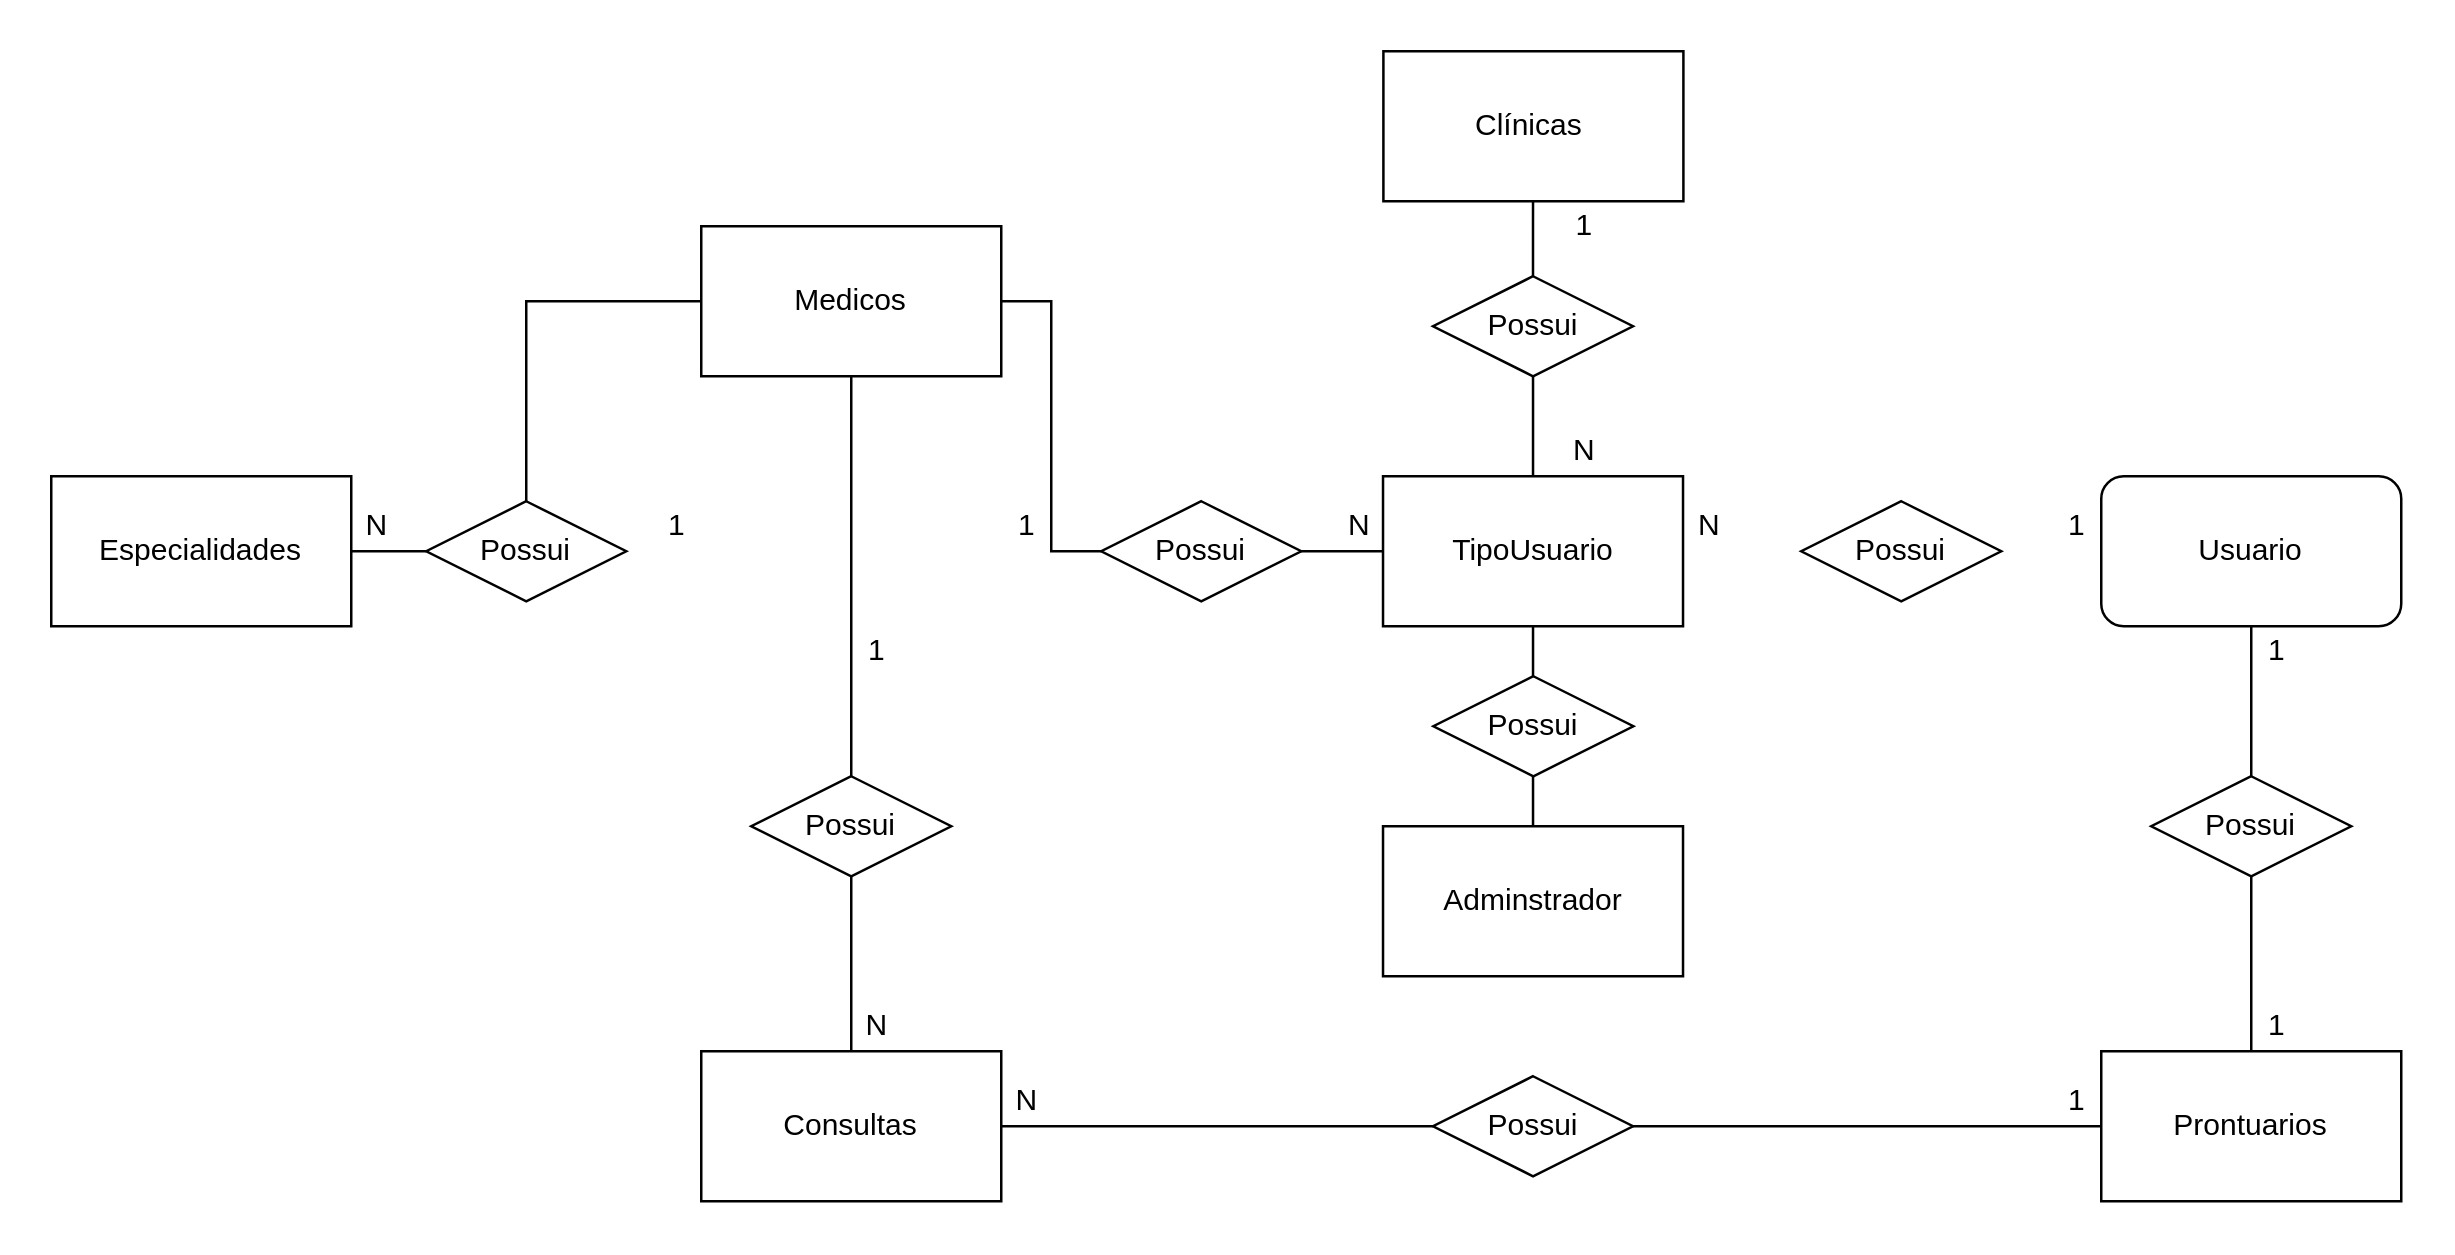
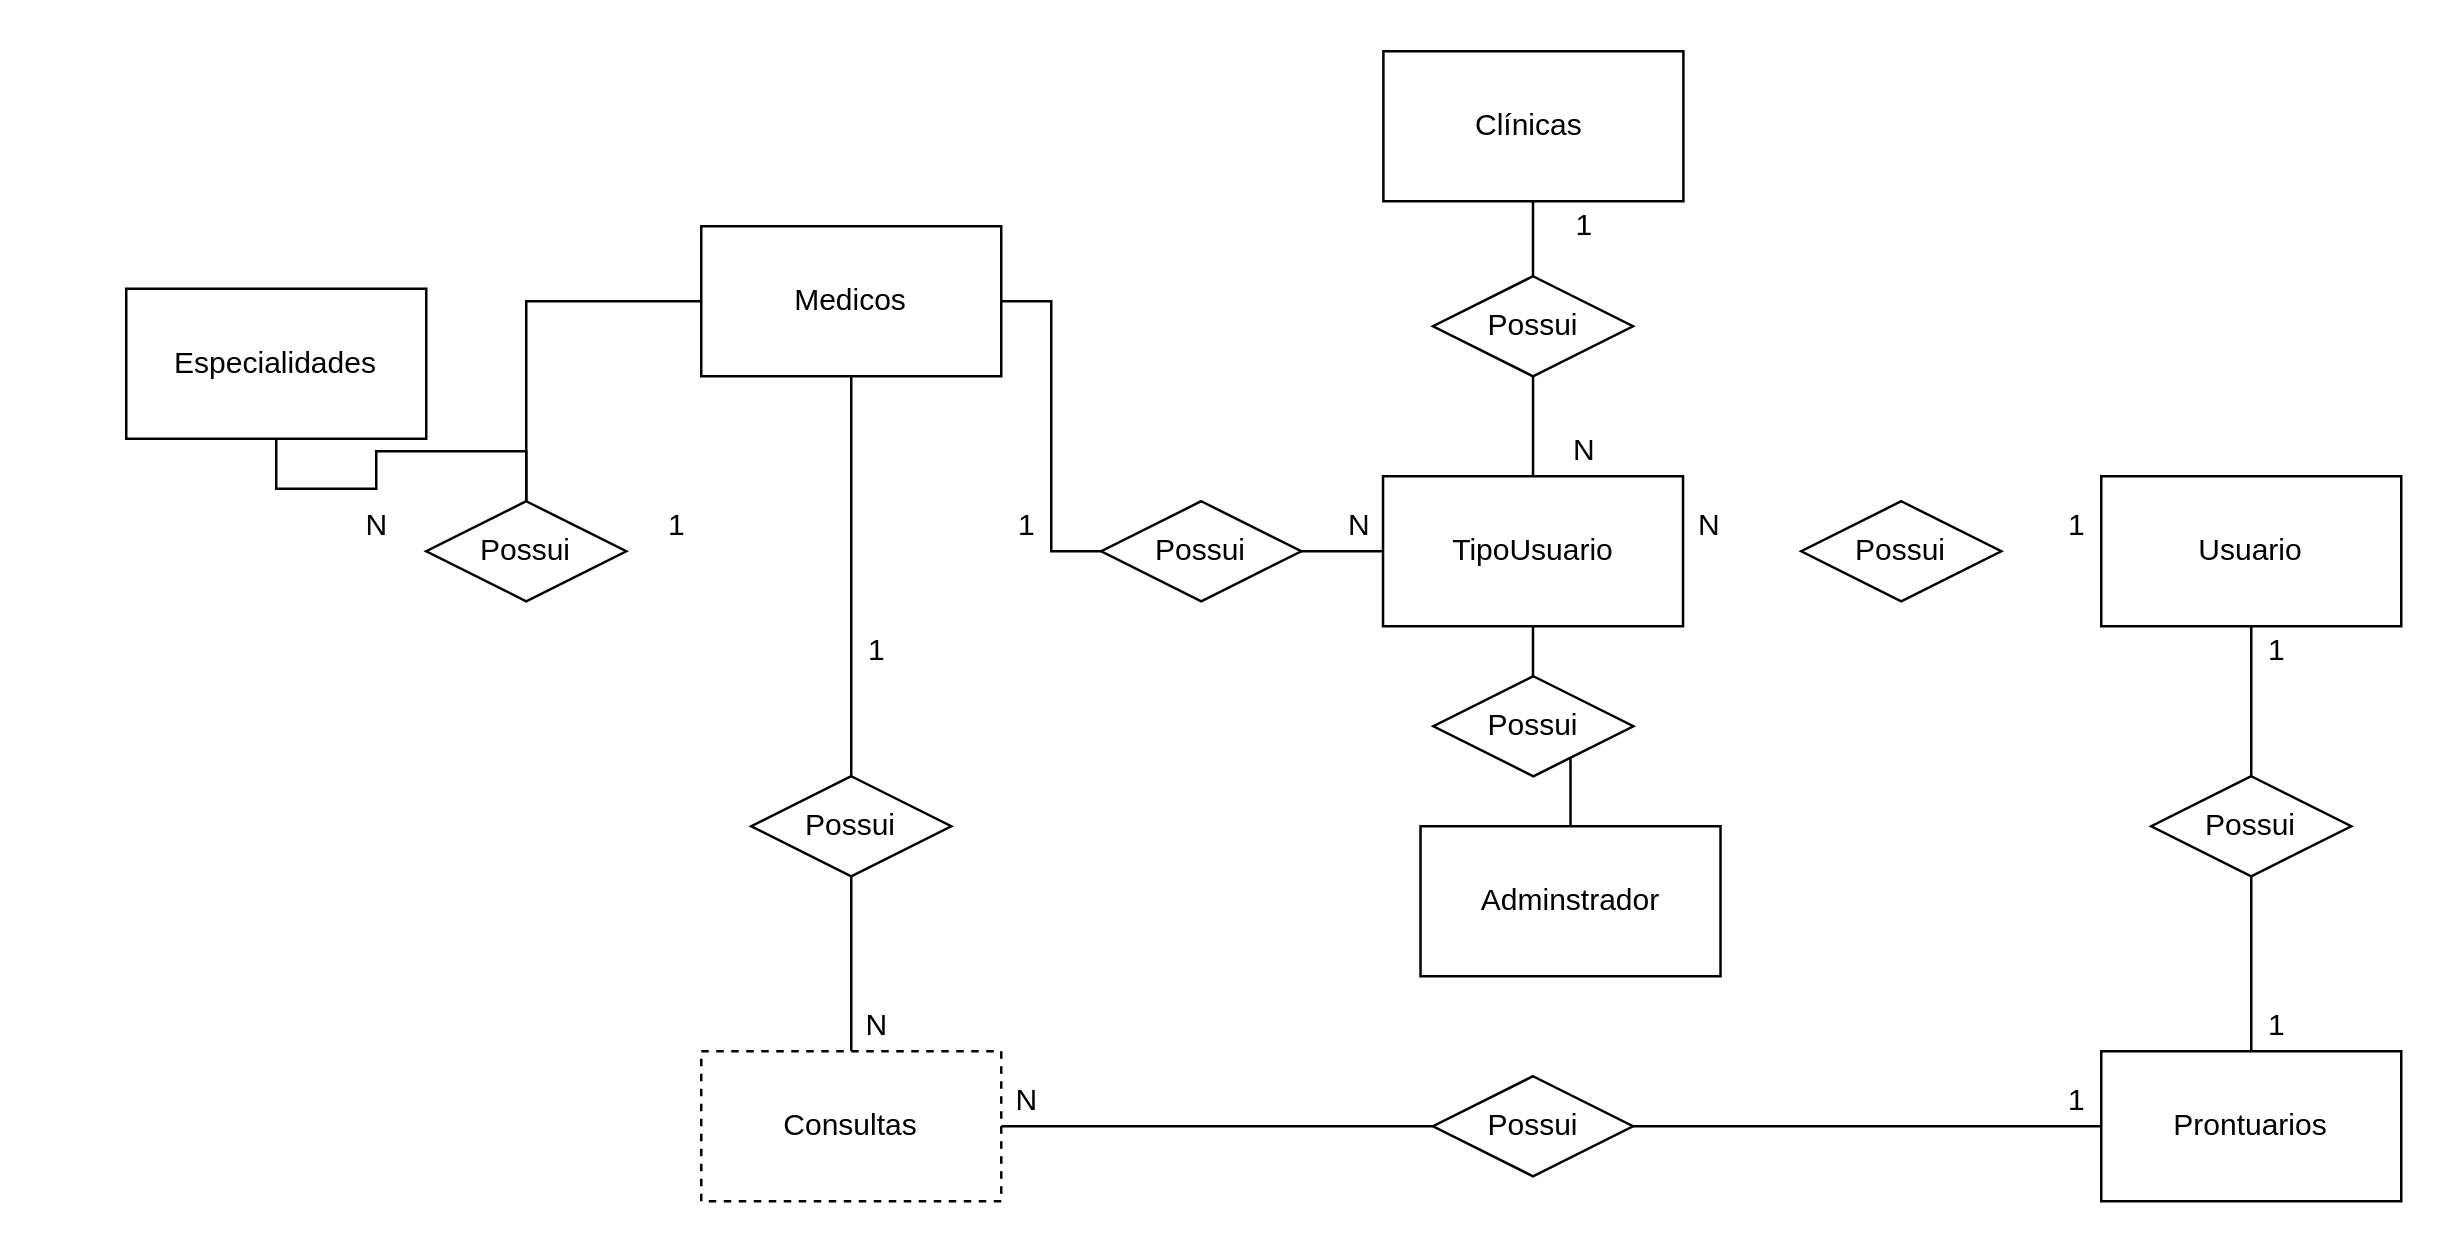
node "Especialidades": moved (201, 551) -> (276, 364)
node "Usuario": shape rounded rectangle -> rectangle
node "Adminstrador": moved (1533, 901) -> (1571, 901)
node "Consultas": style solid -> dashed
